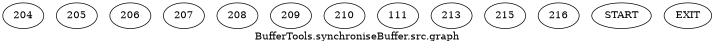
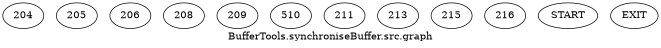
node "207": removed
node "210": label "210" -> "510"
node "111": label "111" -> "211"
